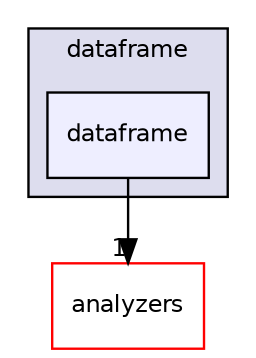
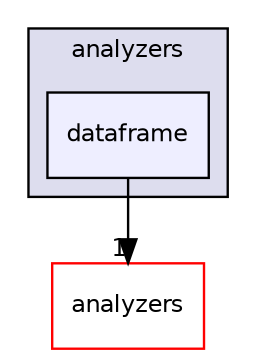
cluster "dataframe": label "dataframe" -> "analyzers"
